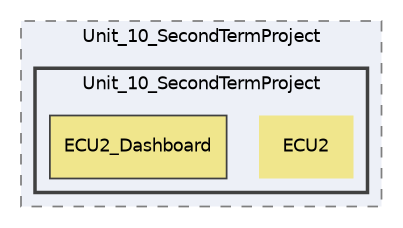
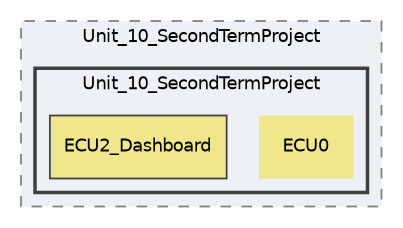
node "ECU2": label "ECU2" -> "ECU0"
